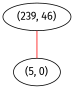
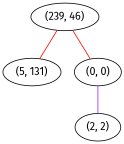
node "(5, 131)": added
node "(5, 0)": label "(5, 0)" -> "(0, 0)"
node "(2, 2)": added
